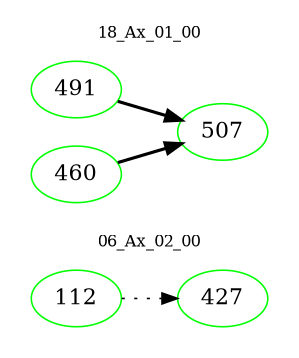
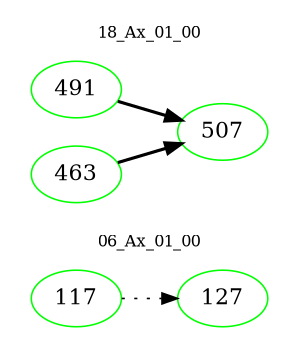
node "460": label "460" -> "463"
cluster "06_Ax_02_00": label "06_Ax_02_00" -> "06_Ax_01_00"
node "112": label "112" -> "117"
node "427": label "427" -> "127"
